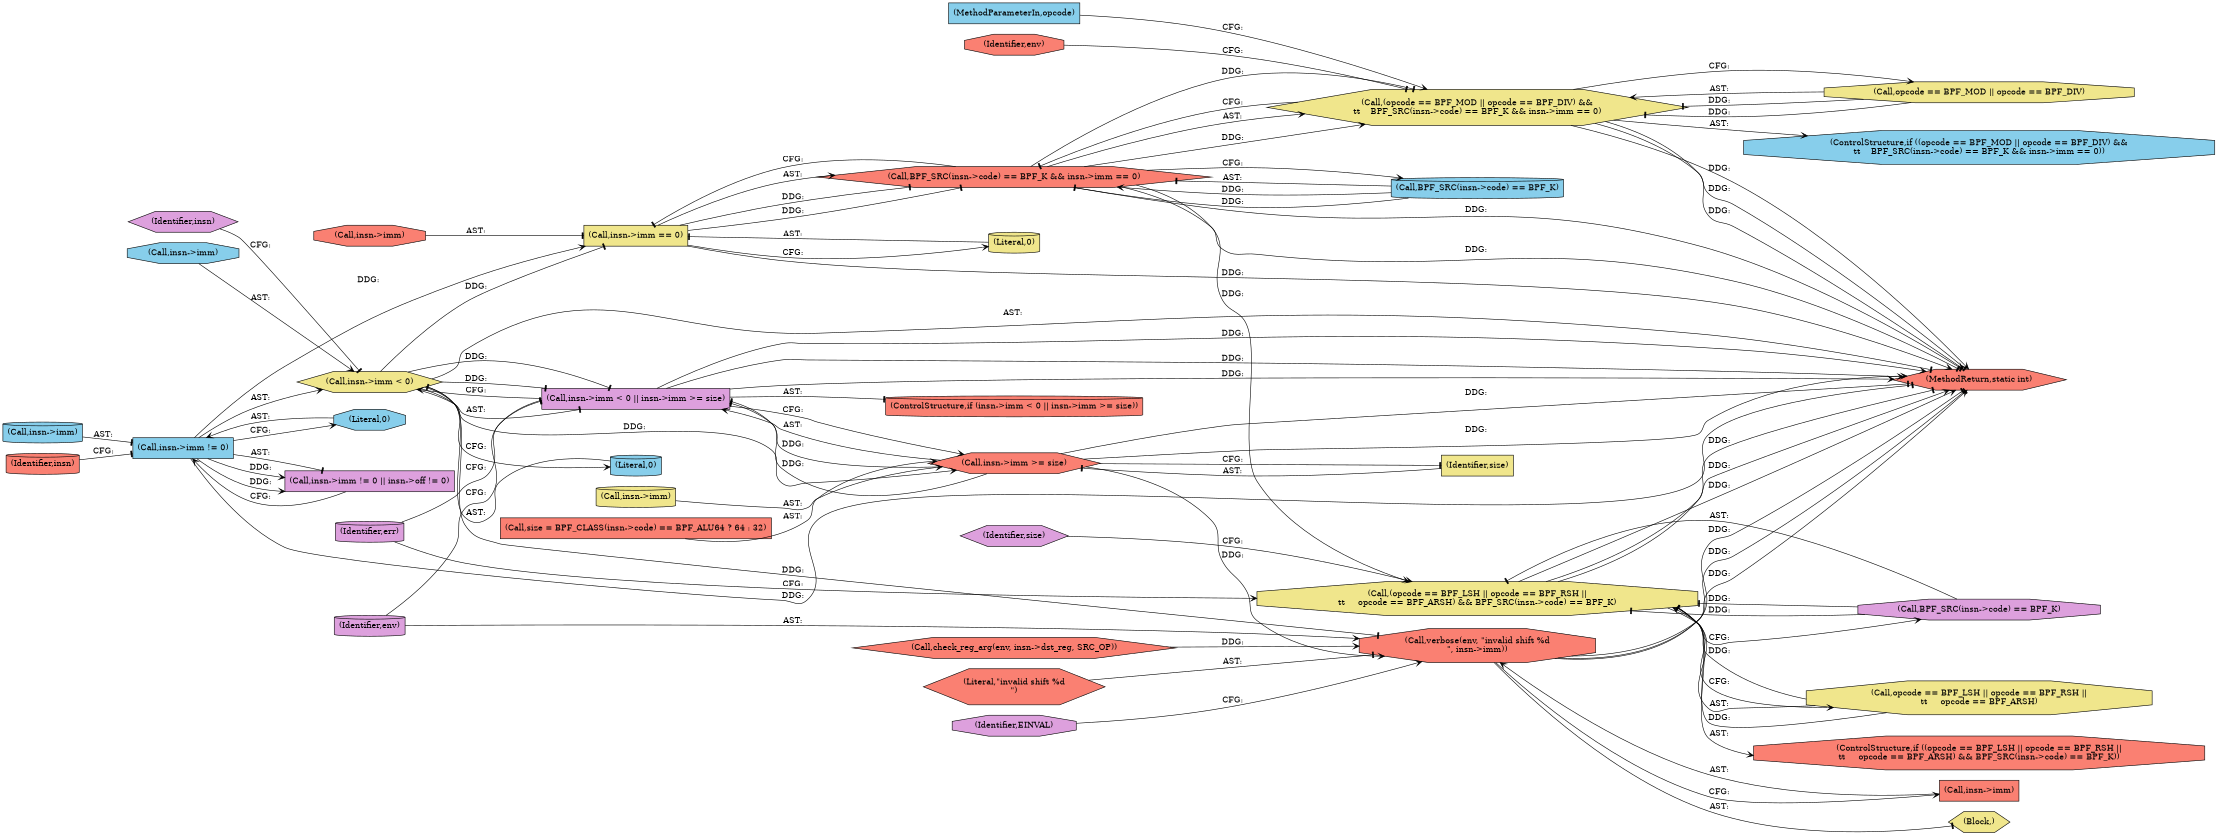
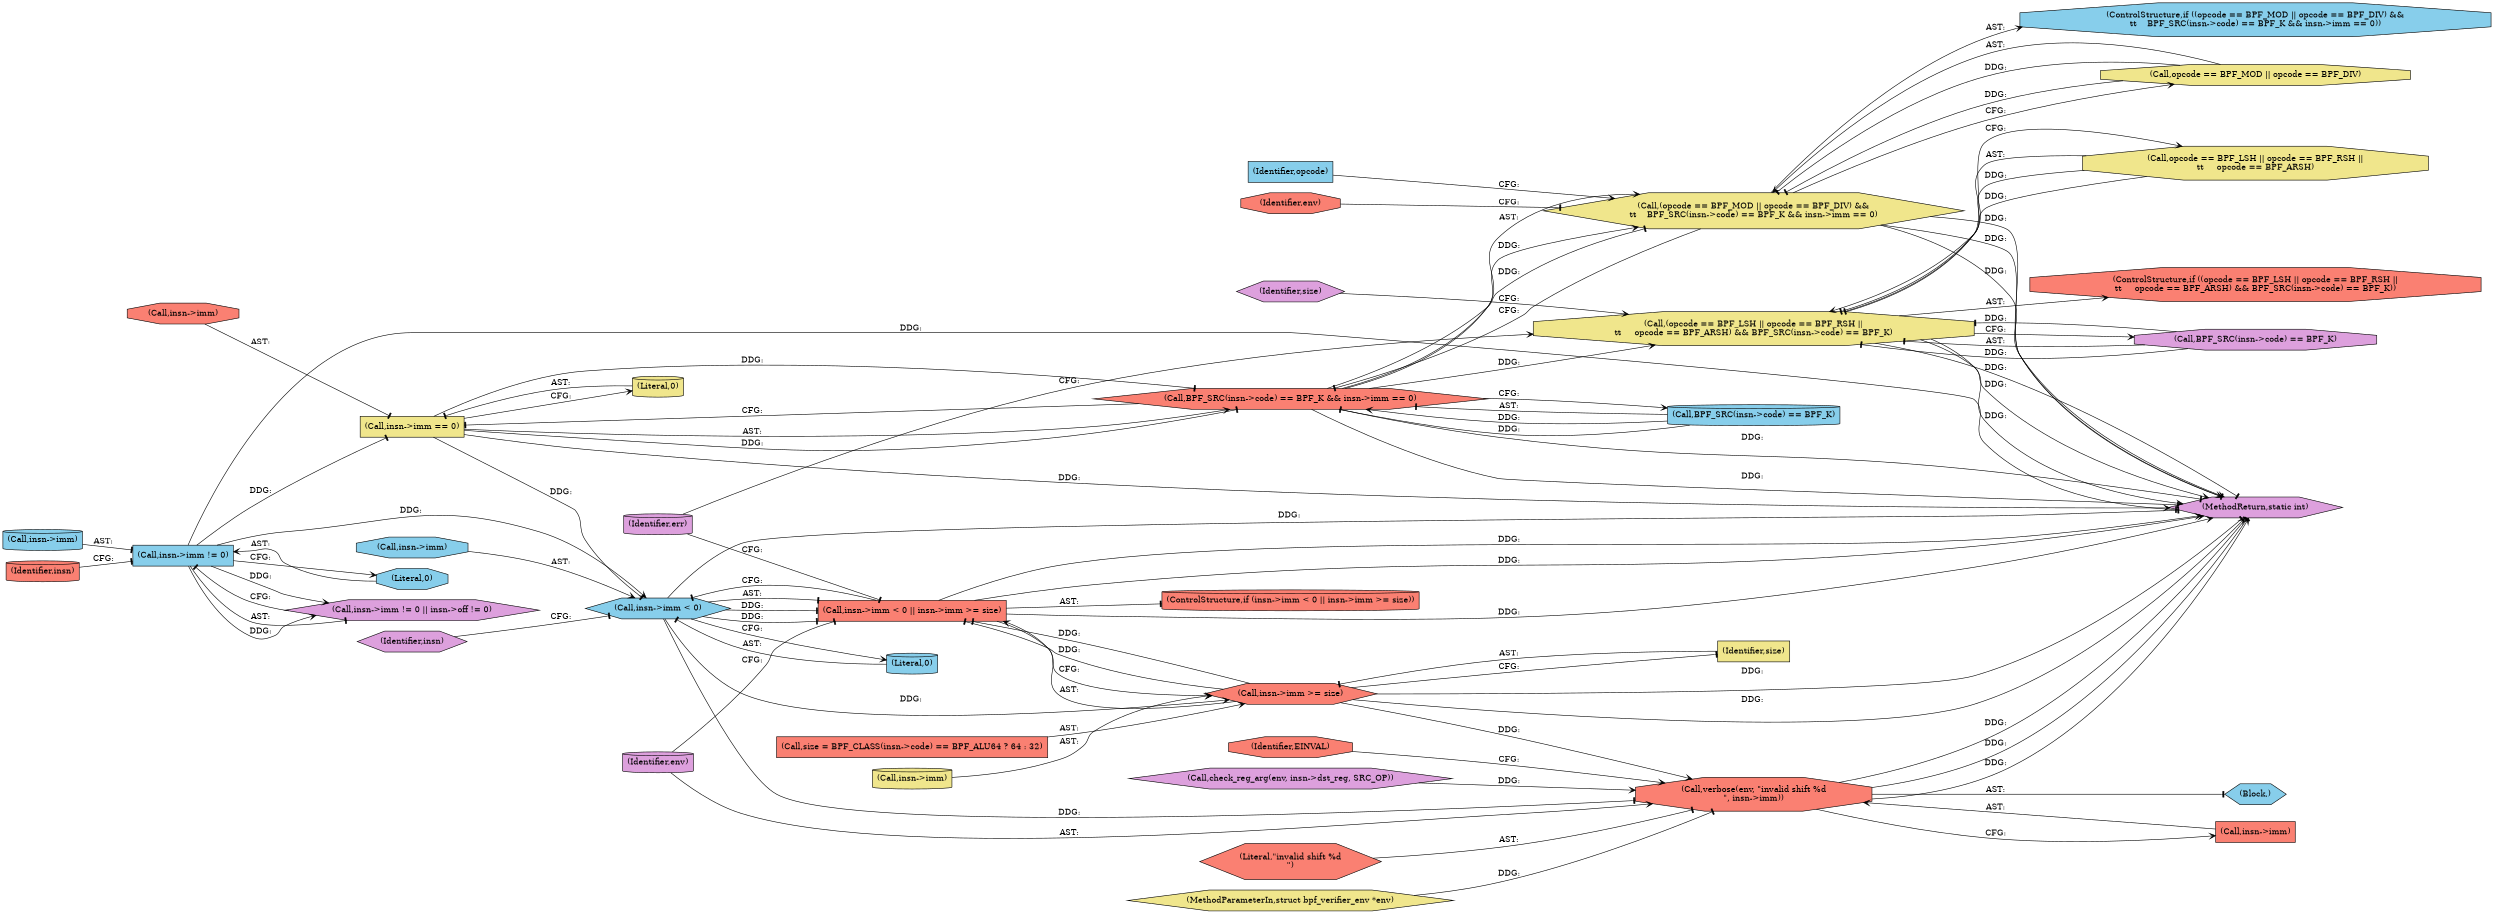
node "(MethodParameterIn,opcode)": label "(MethodParameterIn,opcode)" -> "(Identifier,opcode)"
edge "(Call,insn->imm < 0)" -> "(Call,insn->imm == 0)": reversed
edge "(Call,insn->imm < 0)" -> "(MethodReturn,static int)": label "AST: " -> "DDG: "
edge "(Call,insn->imm != 0)" -> "(Call,insn->imm == 0)": arrowhead vee -> tee
node "(MethodReturn,static int)": fillcolor salmon -> plum
node "(Call,insn->imm < 0)": fillcolor khaki -> skyblue
edge "(Call,insn->imm < 0 || insn->imm >= size)" -> "(Call,insn->imm < 0)": arrowhead vee -> tee
edge "(Call,insn->imm != 0)" -> "(Call,insn->imm < 0)": label "AST: " -> "DDG: "
node "(Call,insn->imm < 0 || insn->imm >= size)": fillcolor plum -> salmon
node "(Call,insn->imm != 0 || insn->off != 0)": shape box -> hexagon
edge "(Call,insn->imm != 0 || insn->off != 0)" -> "(Call,insn->imm != 0)": arrowhead vee -> tee
node "(Call,check_reg_arg(env, insn->dst_reg, SRC_OP))": fillcolor salmon -> plum
node "(Identifier,EINVAL)": fillcolor plum -> salmon
node "(Block,)": fillcolor khaki -> skyblue
node "(MethodParameterIn,struct bpf_verifier_env *env)": added
